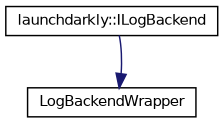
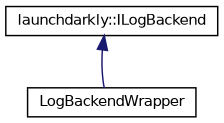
edge "launchdarkly::ILogBackend" -> "LogBackendWrapper": reversed
